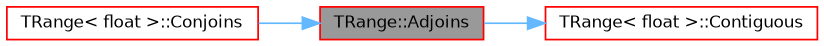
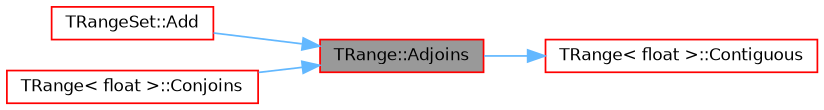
node "TRangeSet::Add": added
